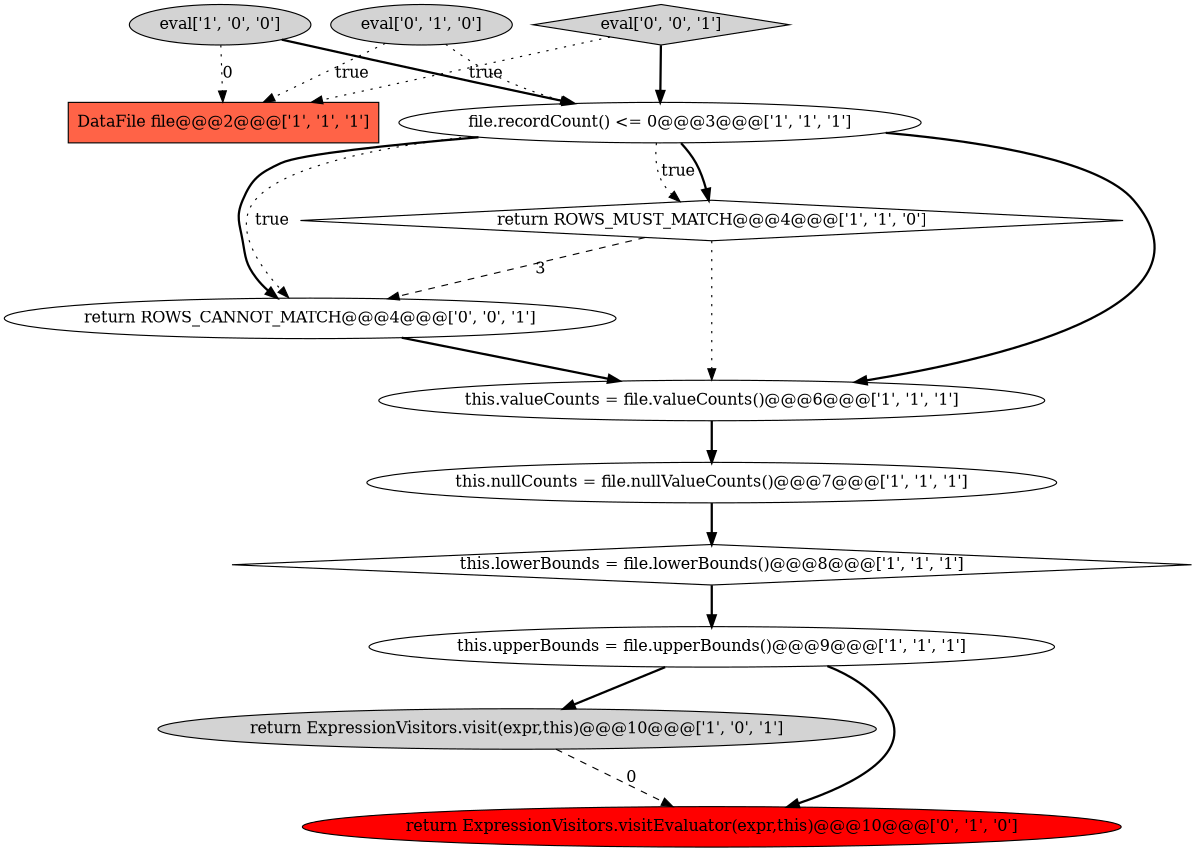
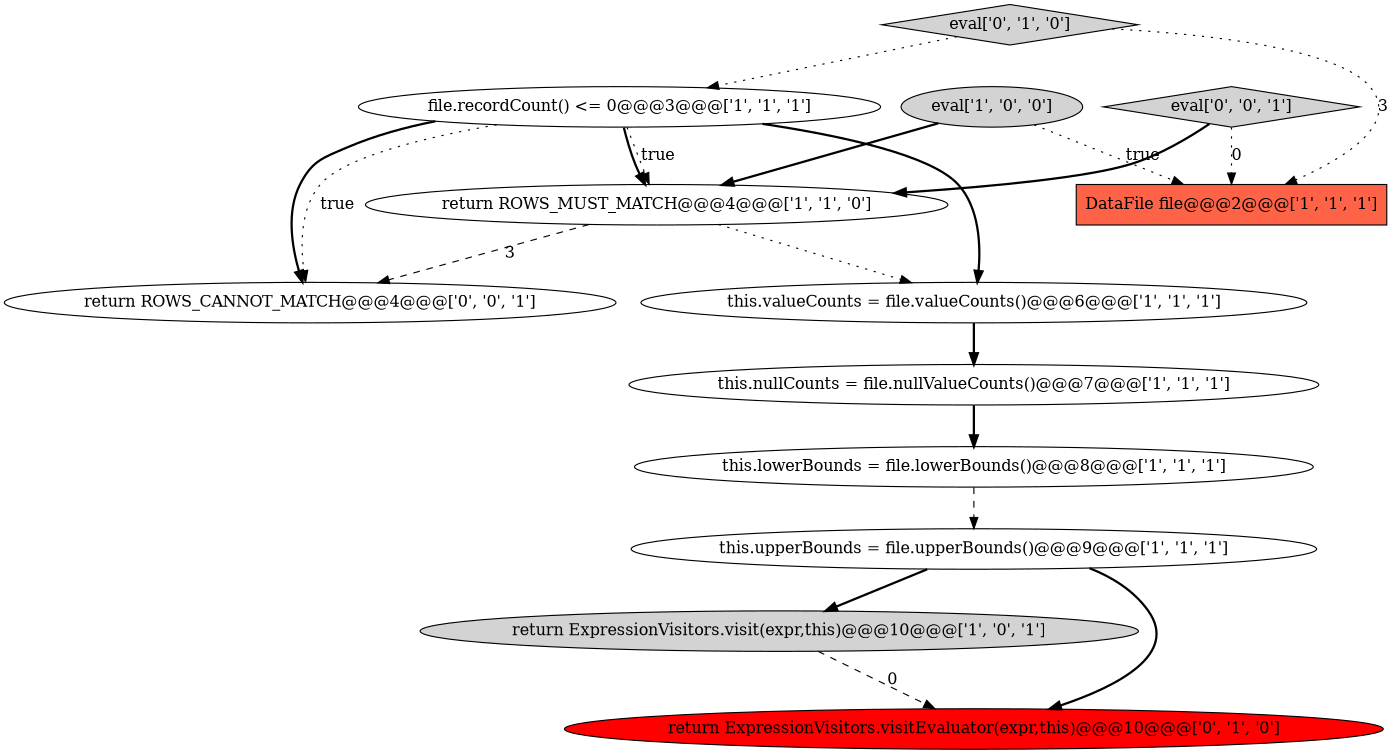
node "eval['0', '1', '0']": shape ellipse -> diamond
edge "eval['0', '0', '1']" -> "file.recordCount() <= 0@@@3@@@['1', '1', '1']": now "eval['0', '0', '1']" -> "return ROWS_MUST_MATCH@@@4@@@['1', '1', '0']"
edge "eval['1', '0', '0']" -> "file.recordCount() <= 0@@@3@@@['1', '1', '1']": now "eval['1', '0', '0']" -> "return ROWS_MUST_MATCH@@@4@@@['1', '1', '0']"
edge "eval['1', '0', '0']" -> "DataFile file@@@2@@@['1', '1', '1']": label "0" -> "true"
edge "eval['0', '1', '0']" -> "DataFile file@@@2@@@['1', '1', '1']": label "true" -> "3"
edge "eval['0', '0', '1']" -> "DataFile file@@@2@@@['1', '1', '1']": label "true" -> "0"
node "return ROWS_MUST_MATCH@@@4@@@['1', '1', '0']": shape diamond -> ellipse
edge "return ROWS_CANNOT_MATCH@@@4@@@['0', '0', '1']" -> "this.valueCounts = file.valueCounts()@@@6@@@['1', '1', '1']": removed
node "this.lowerBounds = file.lowerBounds()@@@8@@@['1', '1', '1']": shape diamond -> ellipse
edge "this.lowerBounds = file.lowerBounds()@@@8@@@['1', '1', '1']" -> "this.upperBounds = file.upperBounds()@@@9@@@['1', '1', '1']": style bold -> dashed
